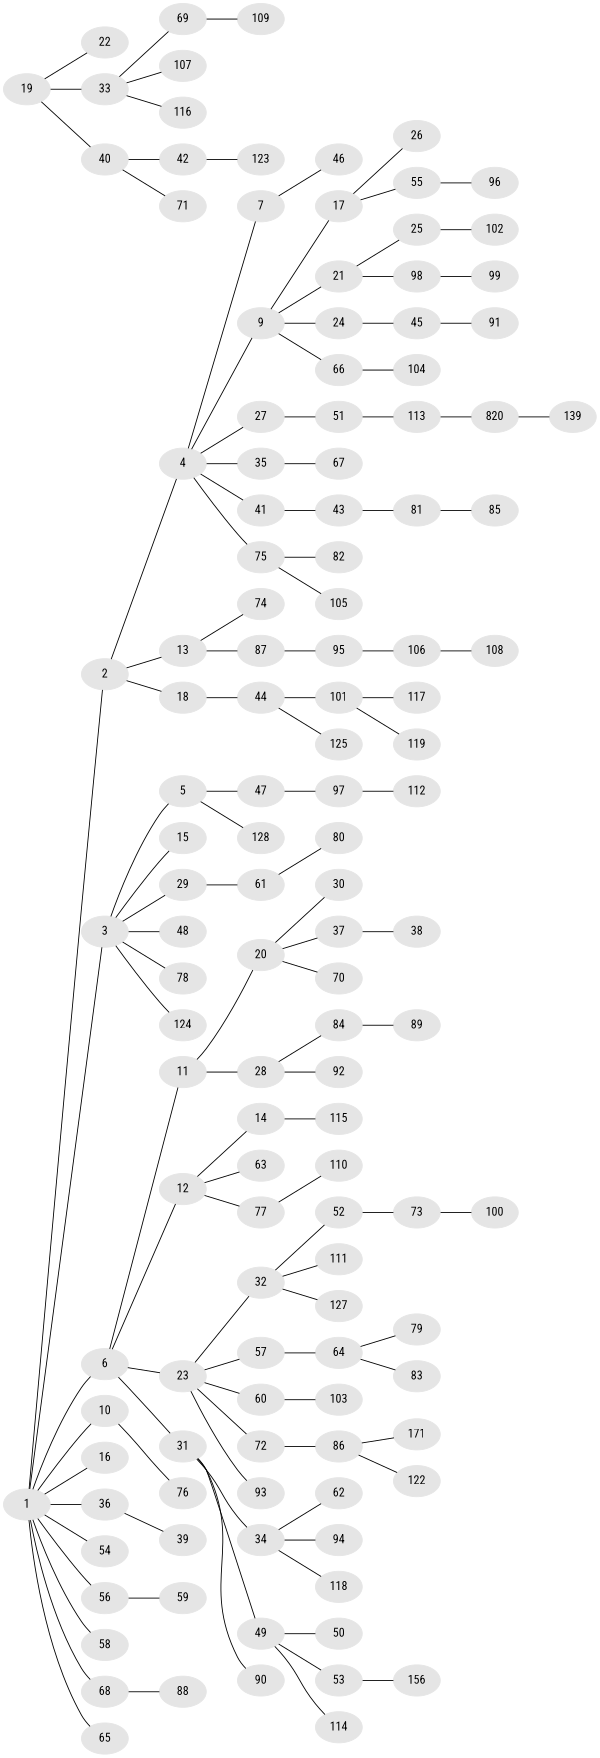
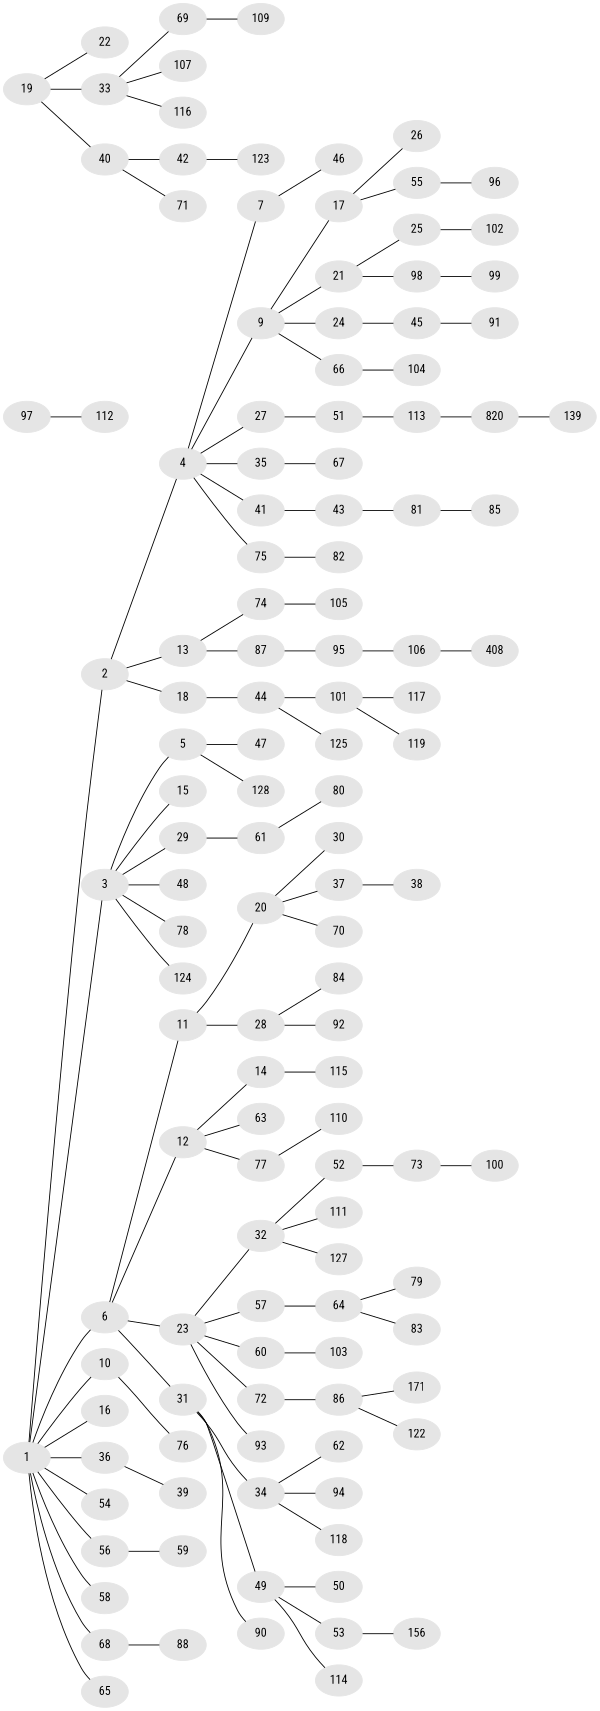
edge "75" -- "105": now "74" -- "105"
node "108": label "108" -> "408"
edge "47" -- "97": removed
node "89": removed
